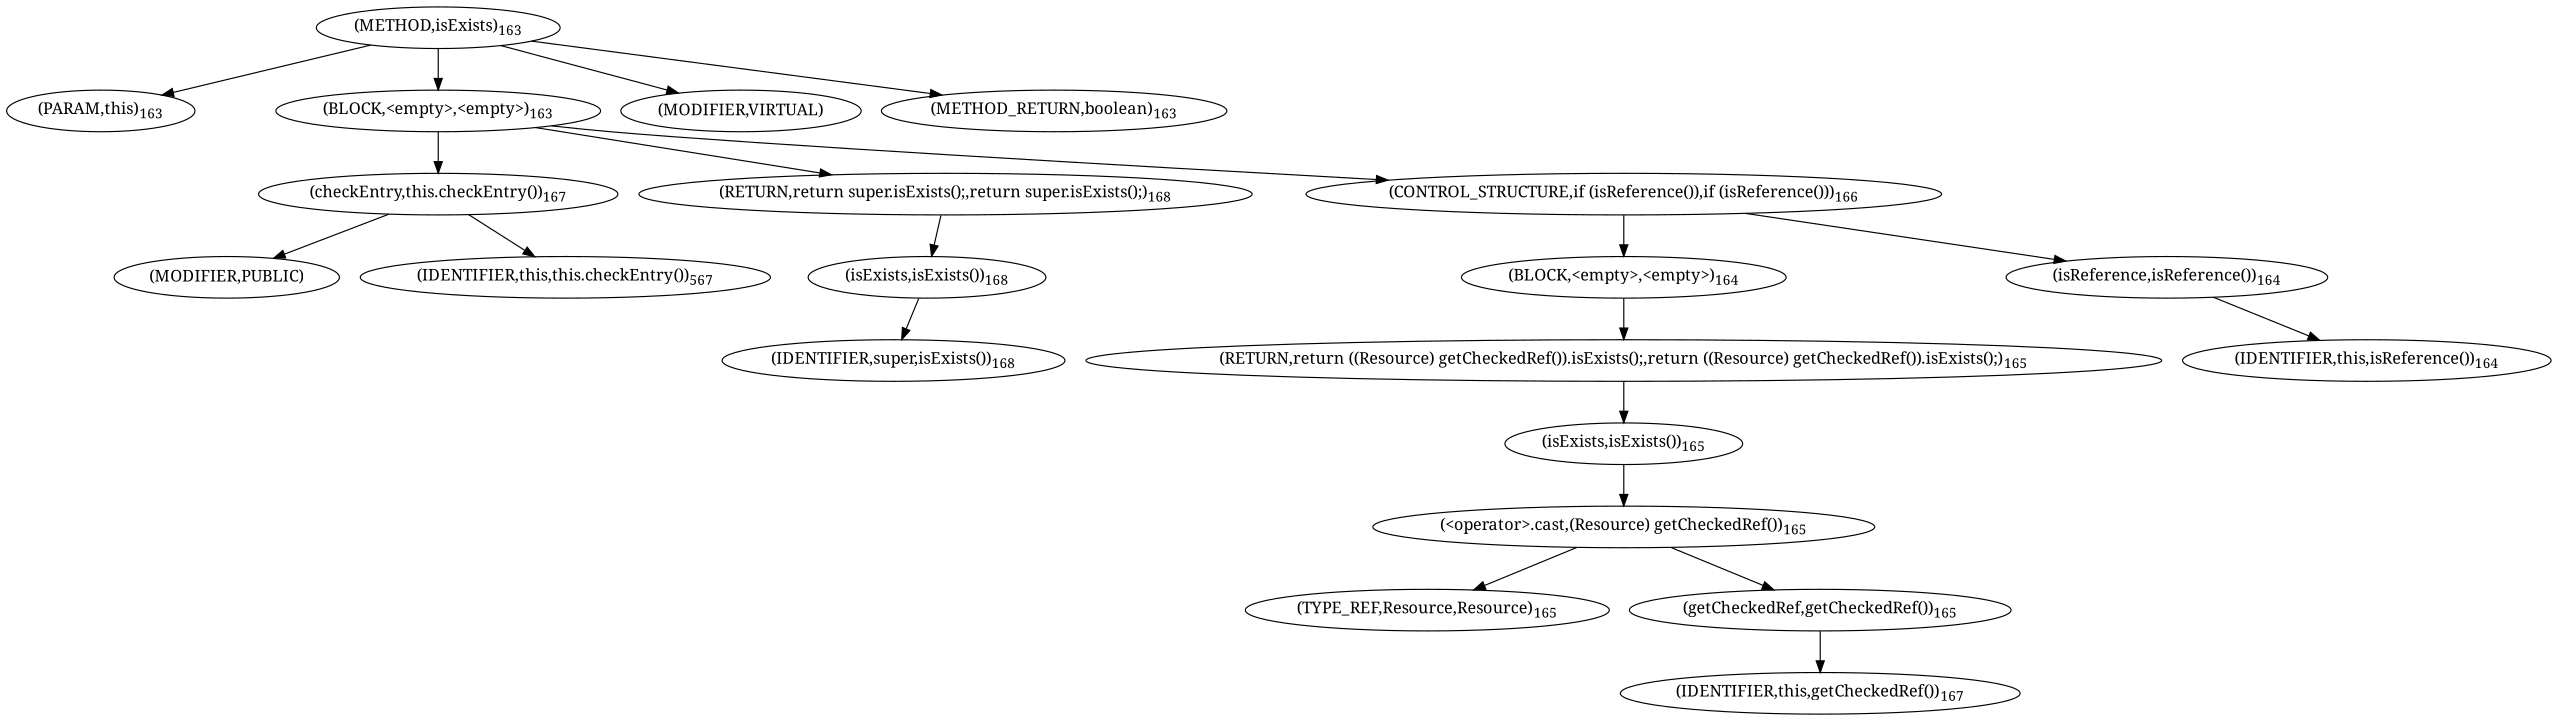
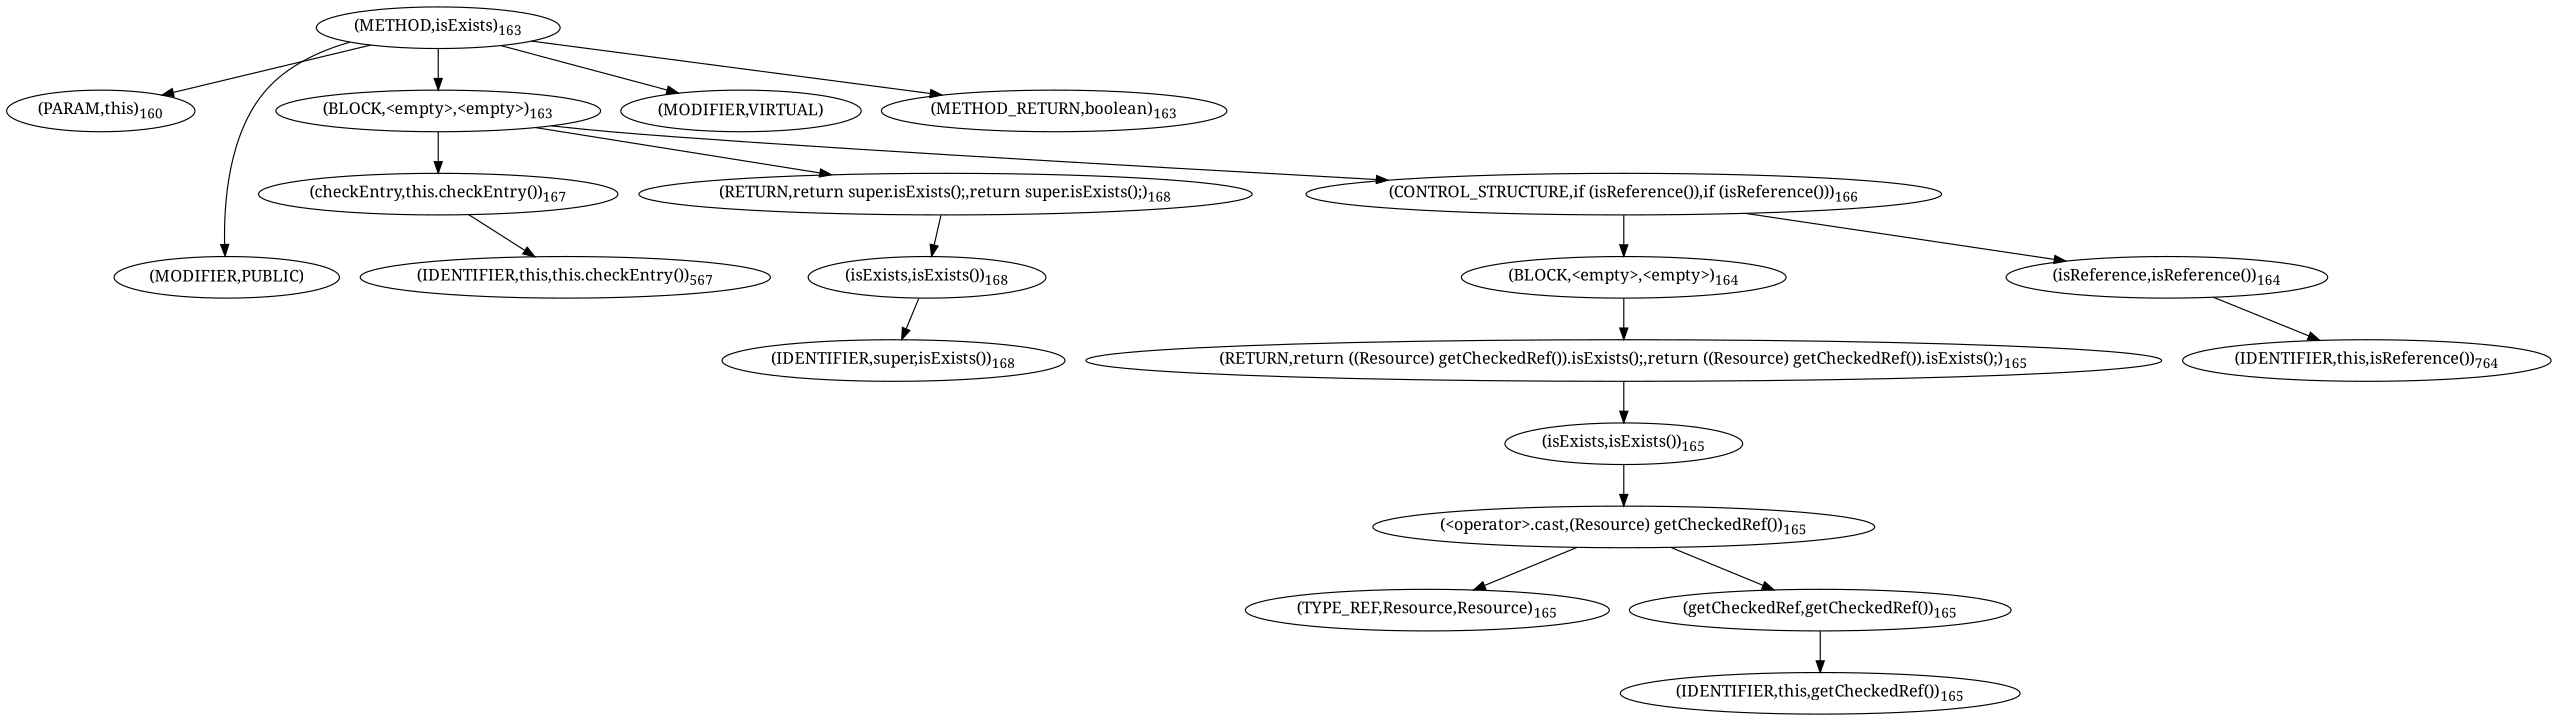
node "(PARAM,this)": text "163" -> "160"
edge "(checkEntry,this.checkEntry())" -> "(MODIFIER,PUBLIC)": now "(METHOD,isExists)" -> "(MODIFIER,PUBLIC)"
node "(IDENTIFIER,this,isReference())": text "164" -> "764"
node "(IDENTIFIER,this,getCheckedRef())": text "167" -> "165"
